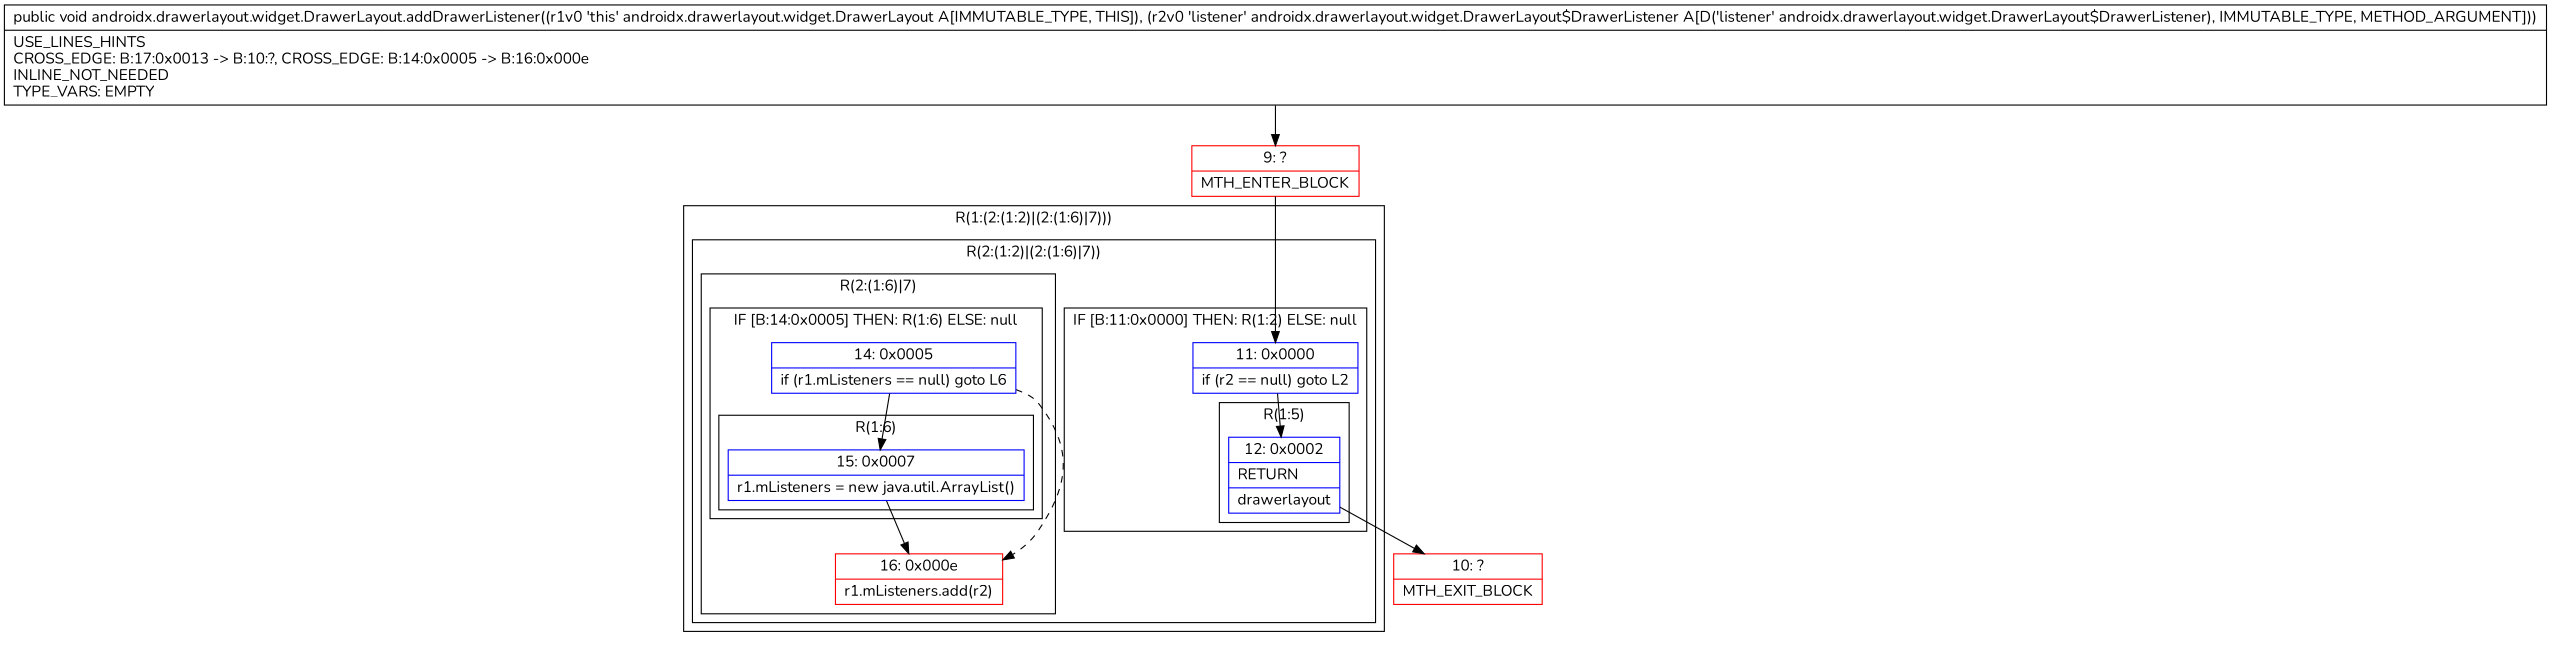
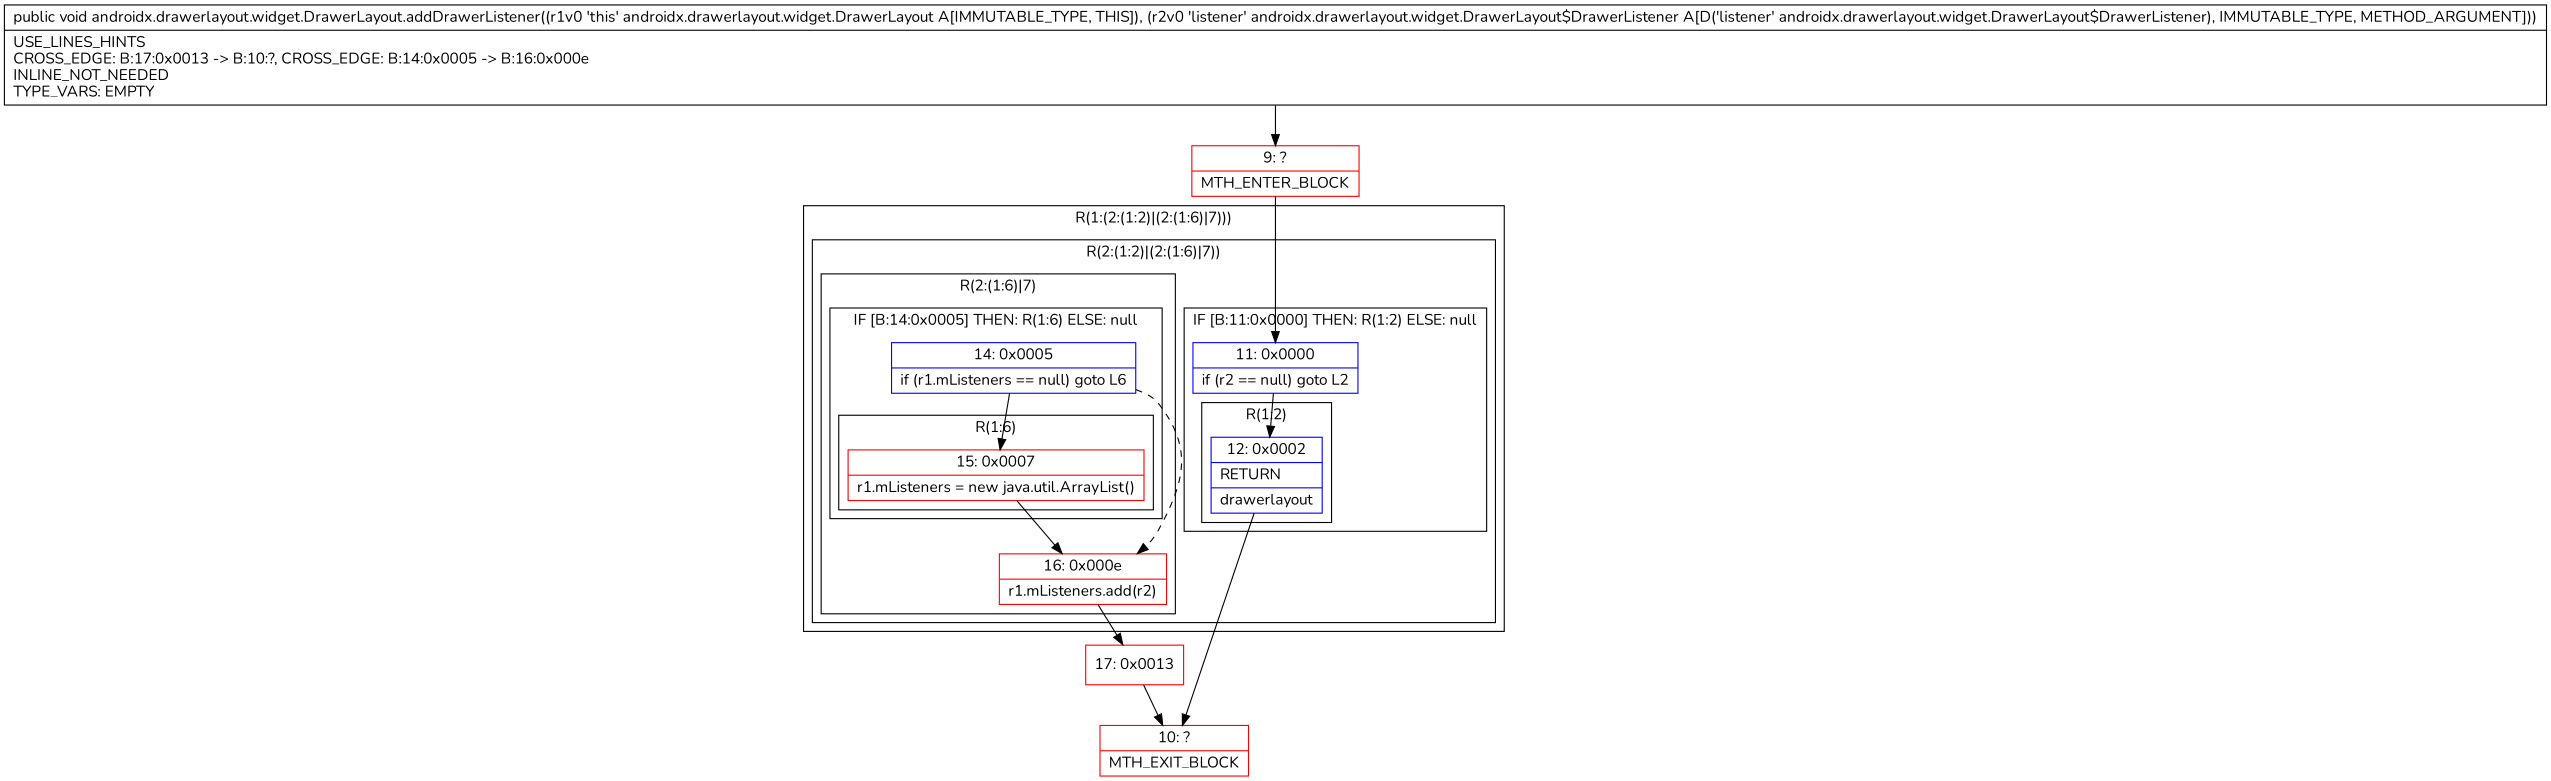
cluster "R(1:5)": label "R(1:5)" -> "R(1:2)"
node "15: 0x0007": color blue -> red
node "17: 0x0013": added
